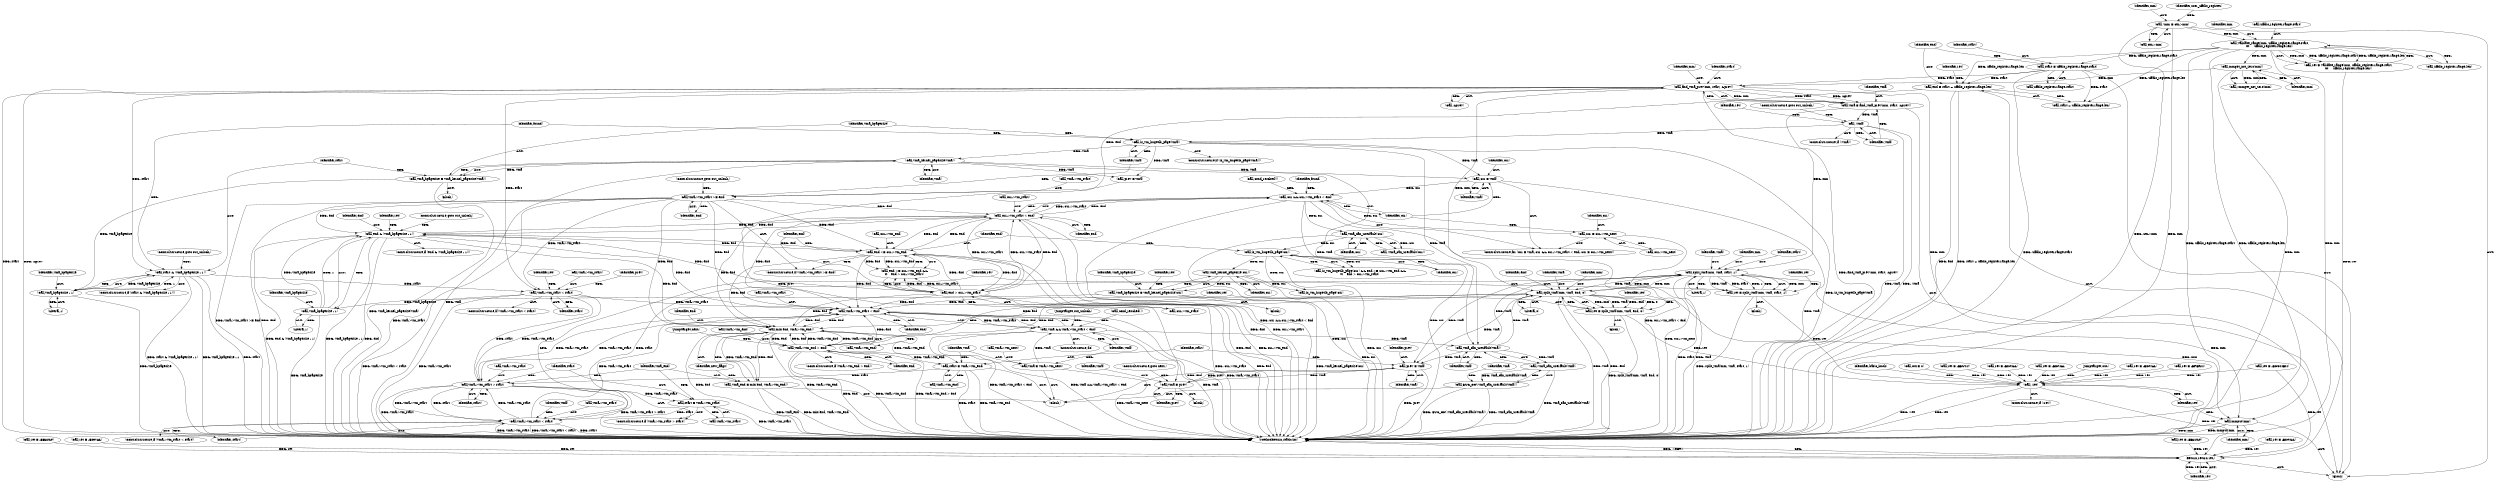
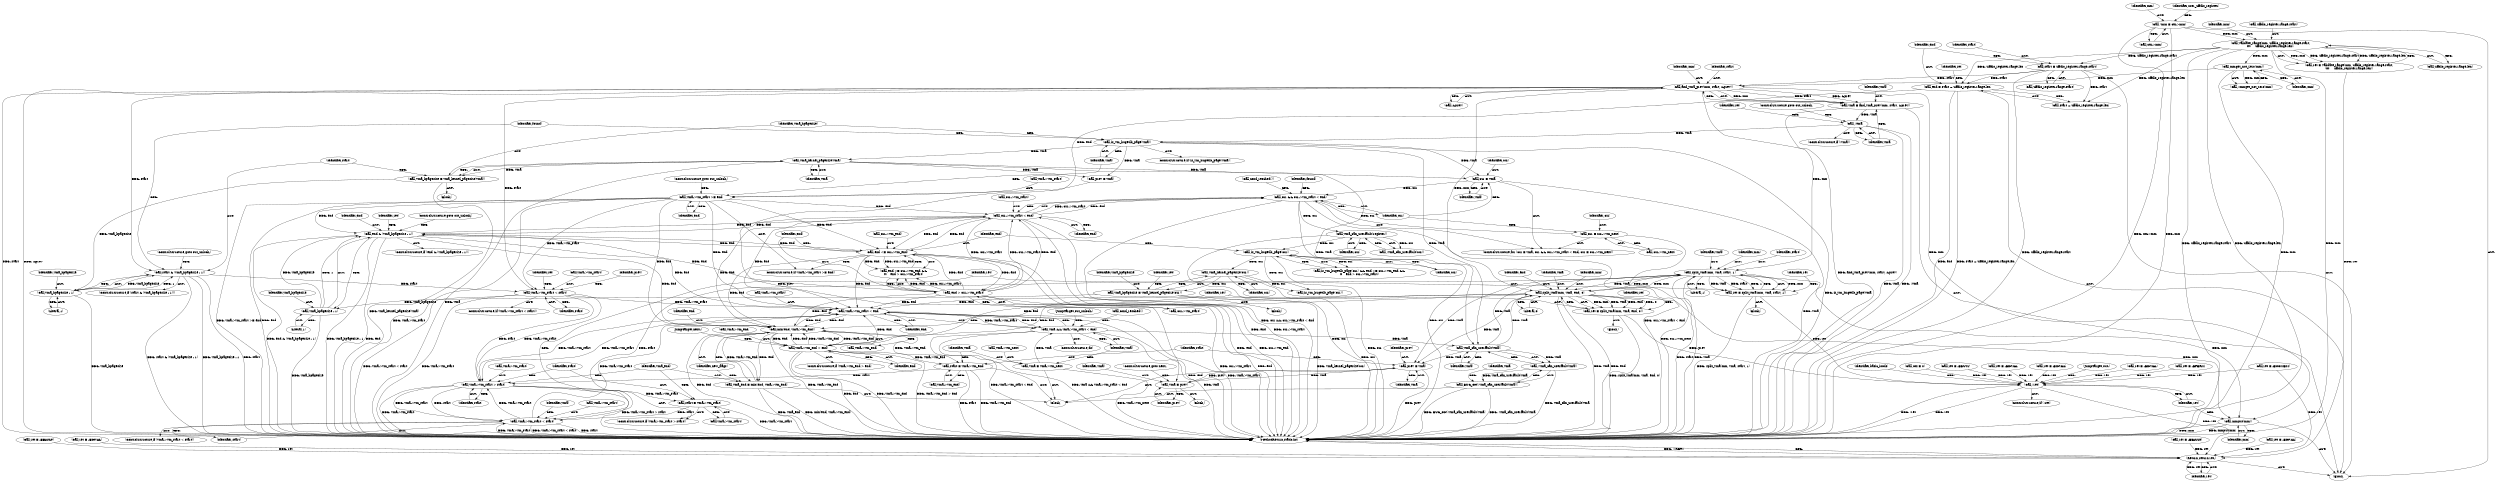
node "(Call,vma_can_userfault(cur))": label "(Call,vma_can_userfault(cur))" -> "(Call,vma_can_userfault(register))"
edge "(Call,ret = split_vma(mm, vma, end, 0))" -> "(Call,!ret)": label "DDG: ret" -> "DDG: prev"
